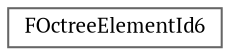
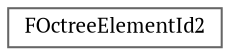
node "FOctreeElementId6": label "FOctreeElementId6" -> "FOctreeElementId2"
